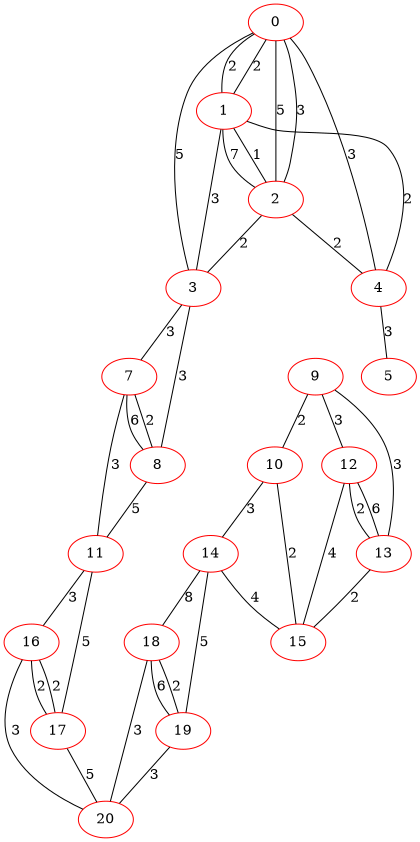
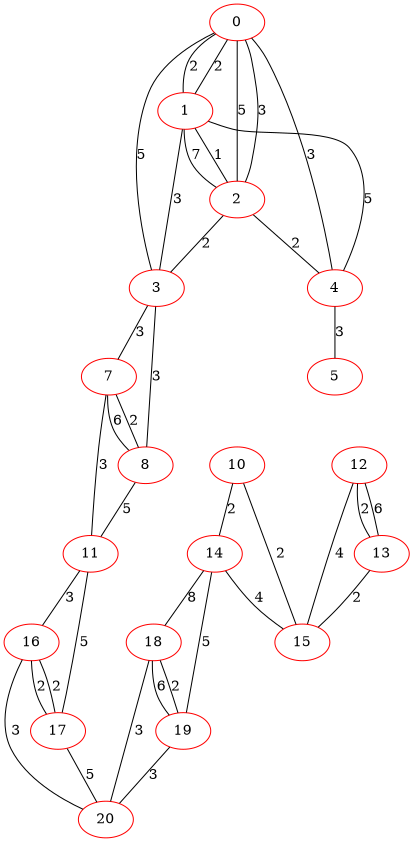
edge "1" -- "4": label "2" -> "5"
node "9": removed
edge "10" -- "14": label "3" -> "2"
